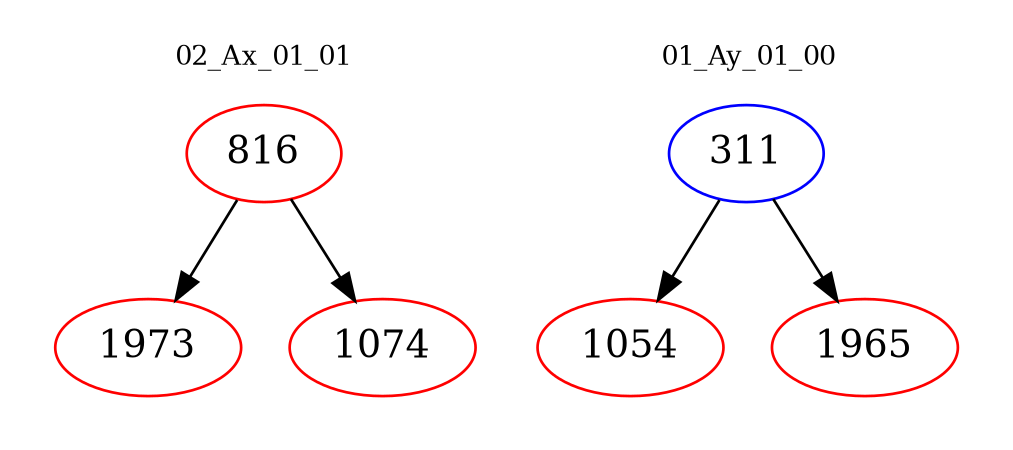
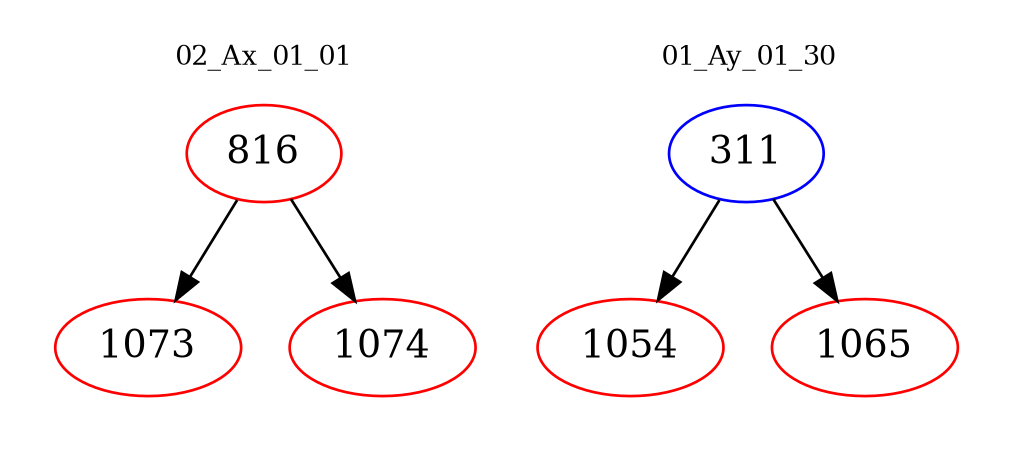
cluster "01_Ay_01_00": label "01_Ay_01_00" -> "01_Ay_01_30"
node "1973": label "1973" -> "1073"
node "1965": label "1965" -> "1065"
